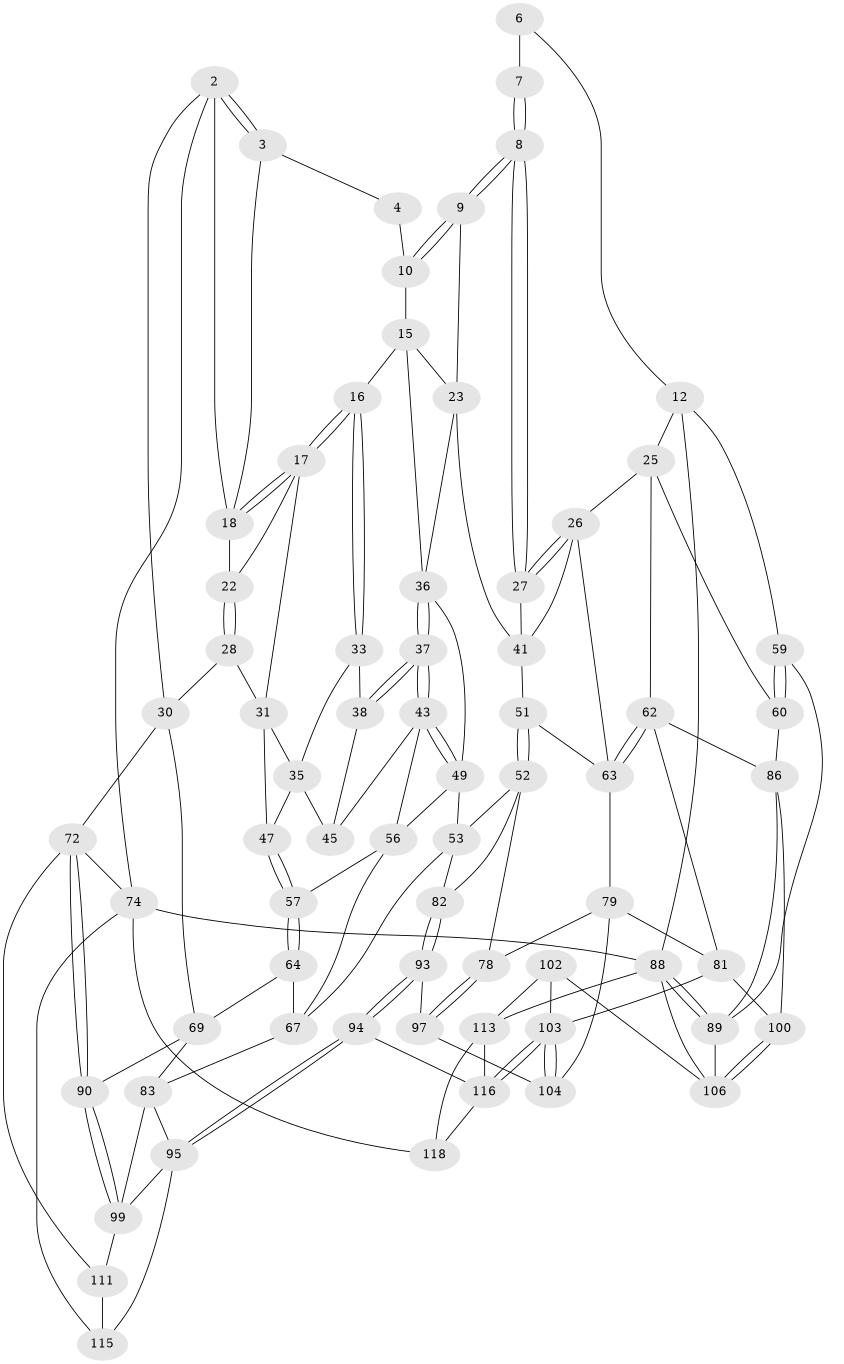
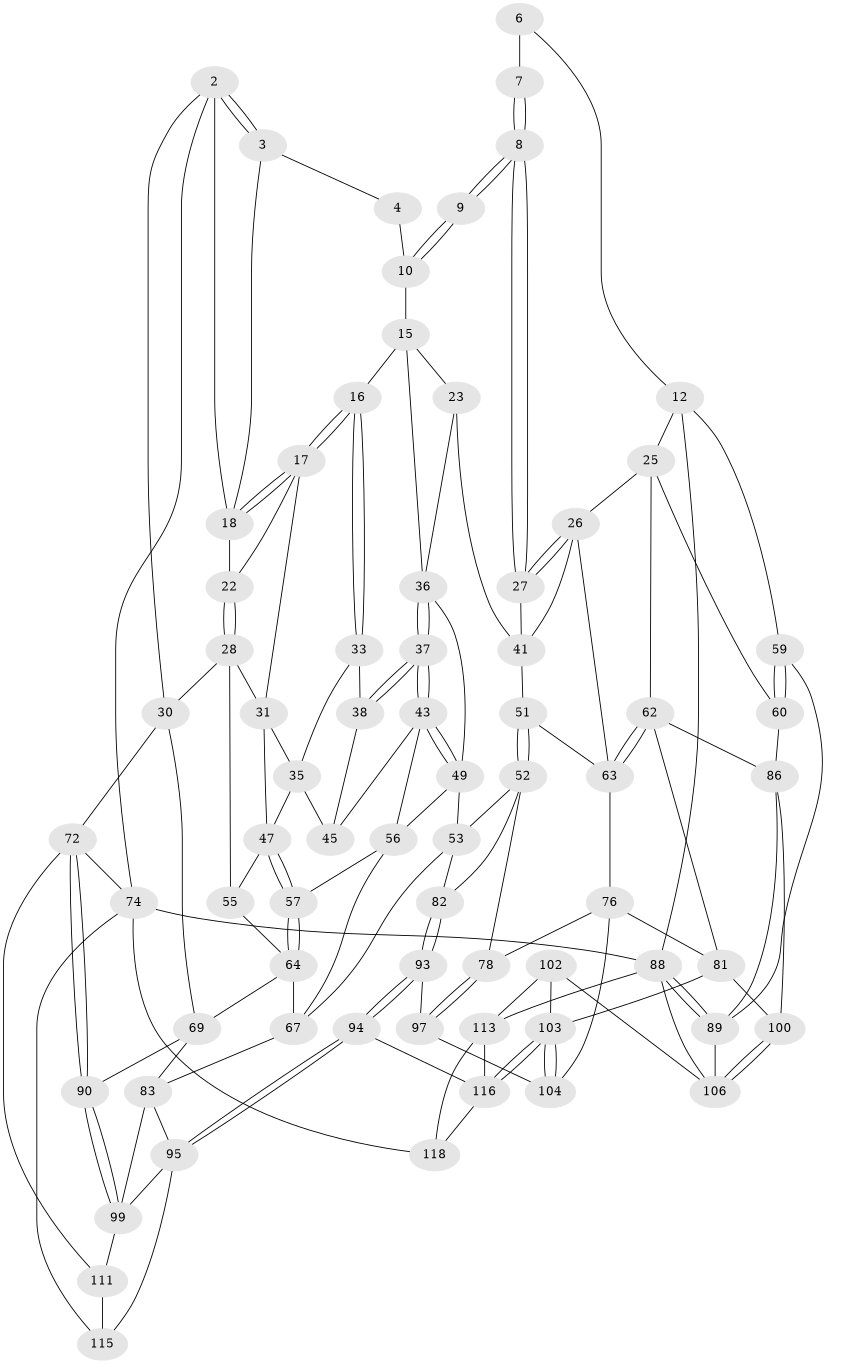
edge "9" -- "23": removed
node "55": added
node "79": label "79" -> "76"
